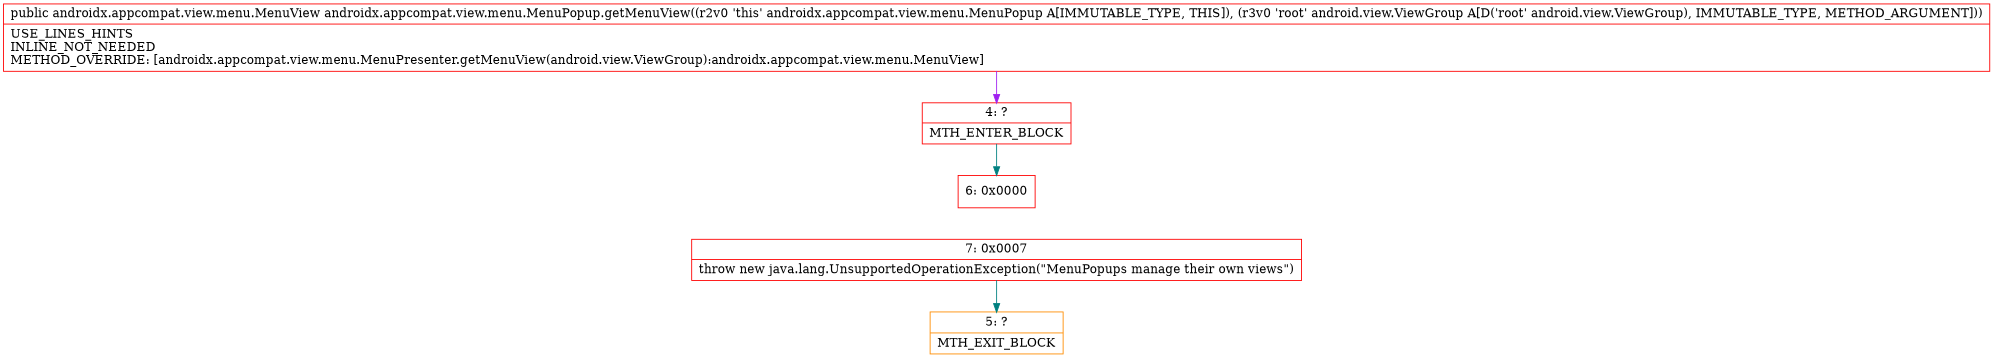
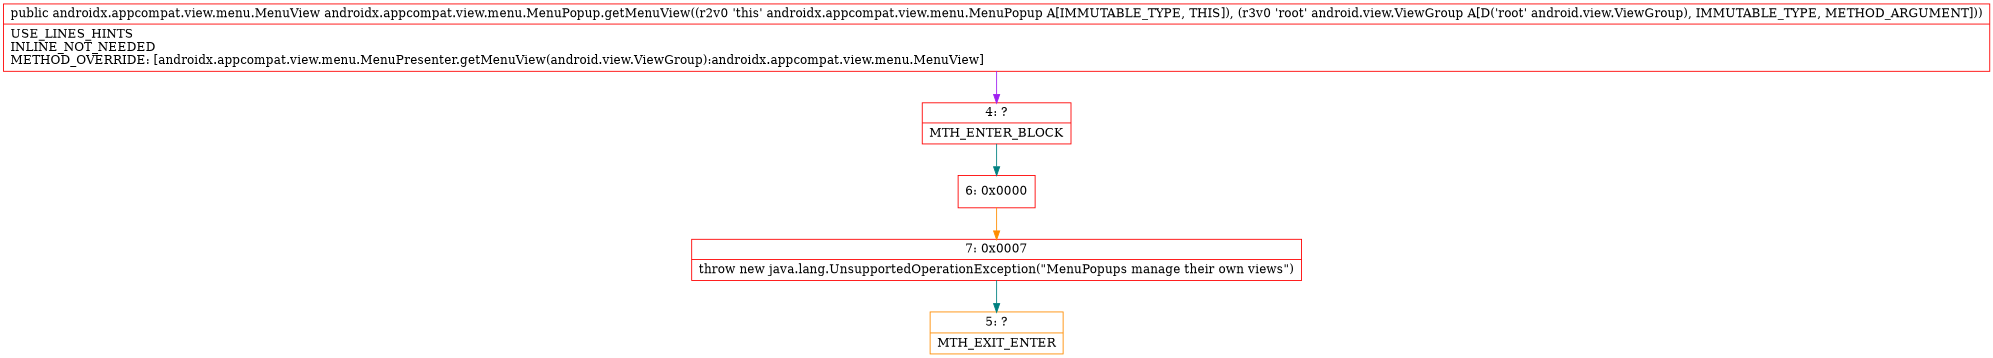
edge "6: 0x0000" -> "7: 0x0007": added
node "5: ?": text "MTH_EXIT_BLOCK" -> "MTH_EXIT_ENTER"
